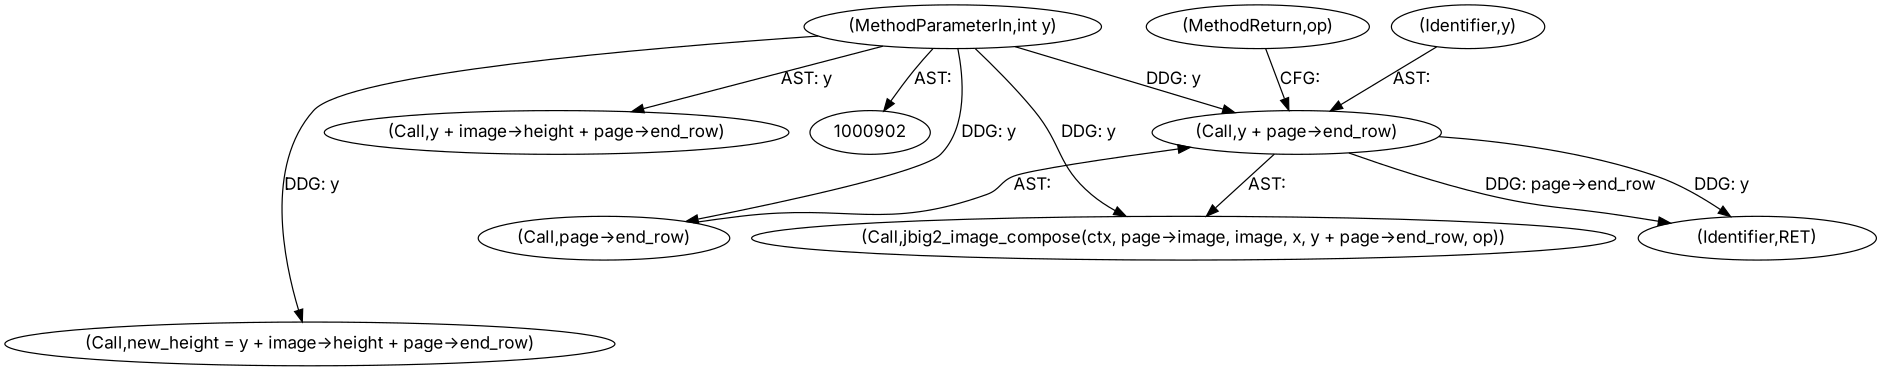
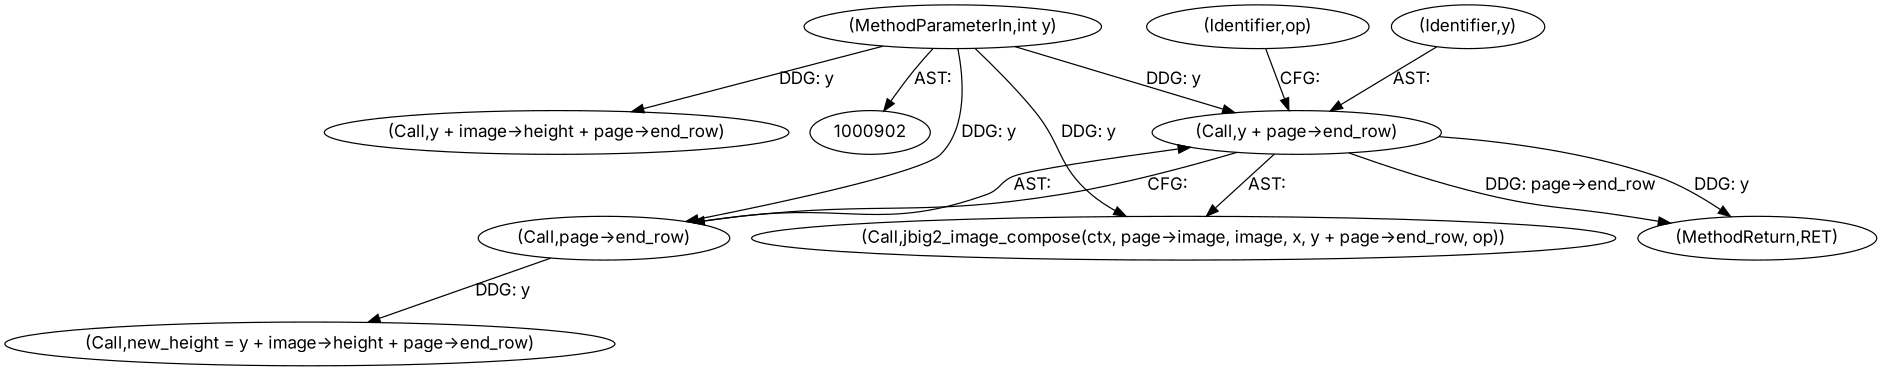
node "(MethodReturn,op)": label "(MethodReturn,op)" -> "(Identifier,op)"
edge "(MethodParameterIn,int y)" -> "(Call,new_height = y + image->height + page->end_row)": now "(Call,page->end_row)" -> "(Call,new_height = y + image->height + page->end_row)"
edge "(MethodParameterIn,int y)" -> "(Call,y + image->height + page->end_row)": label "AST: y" -> "DDG: y"
edge "(Call,y + page->end_row)" -> "(Call,page->end_row)": added, label "CFG:"
node "(Identifier,RET)": label "(Identifier,RET)" -> "(MethodReturn,RET)"
